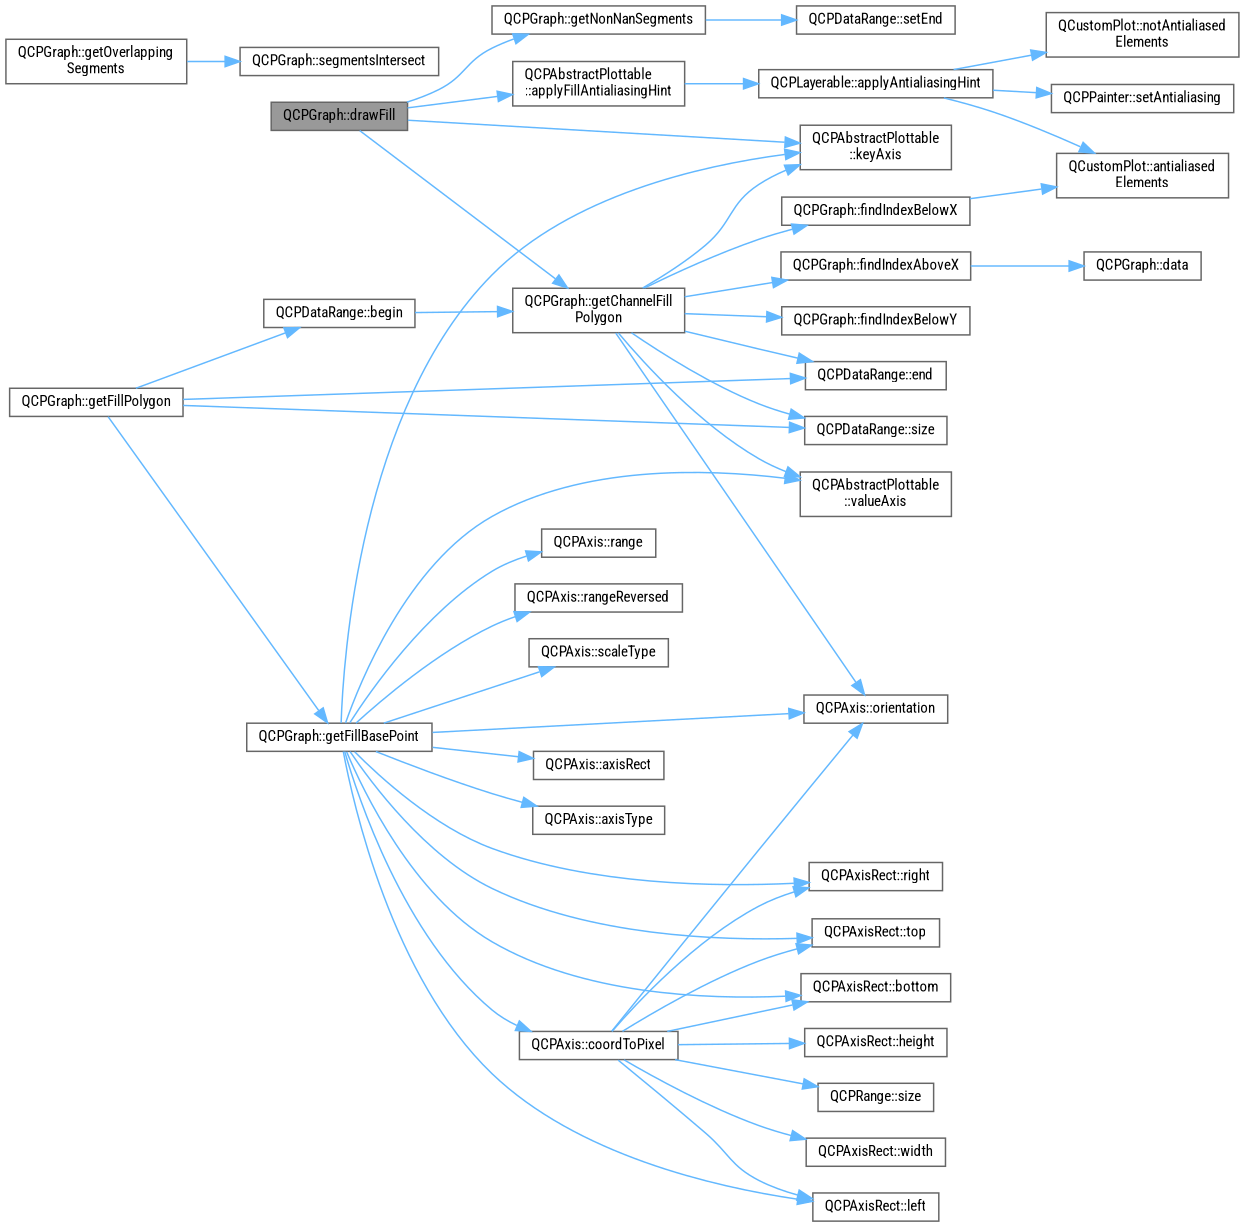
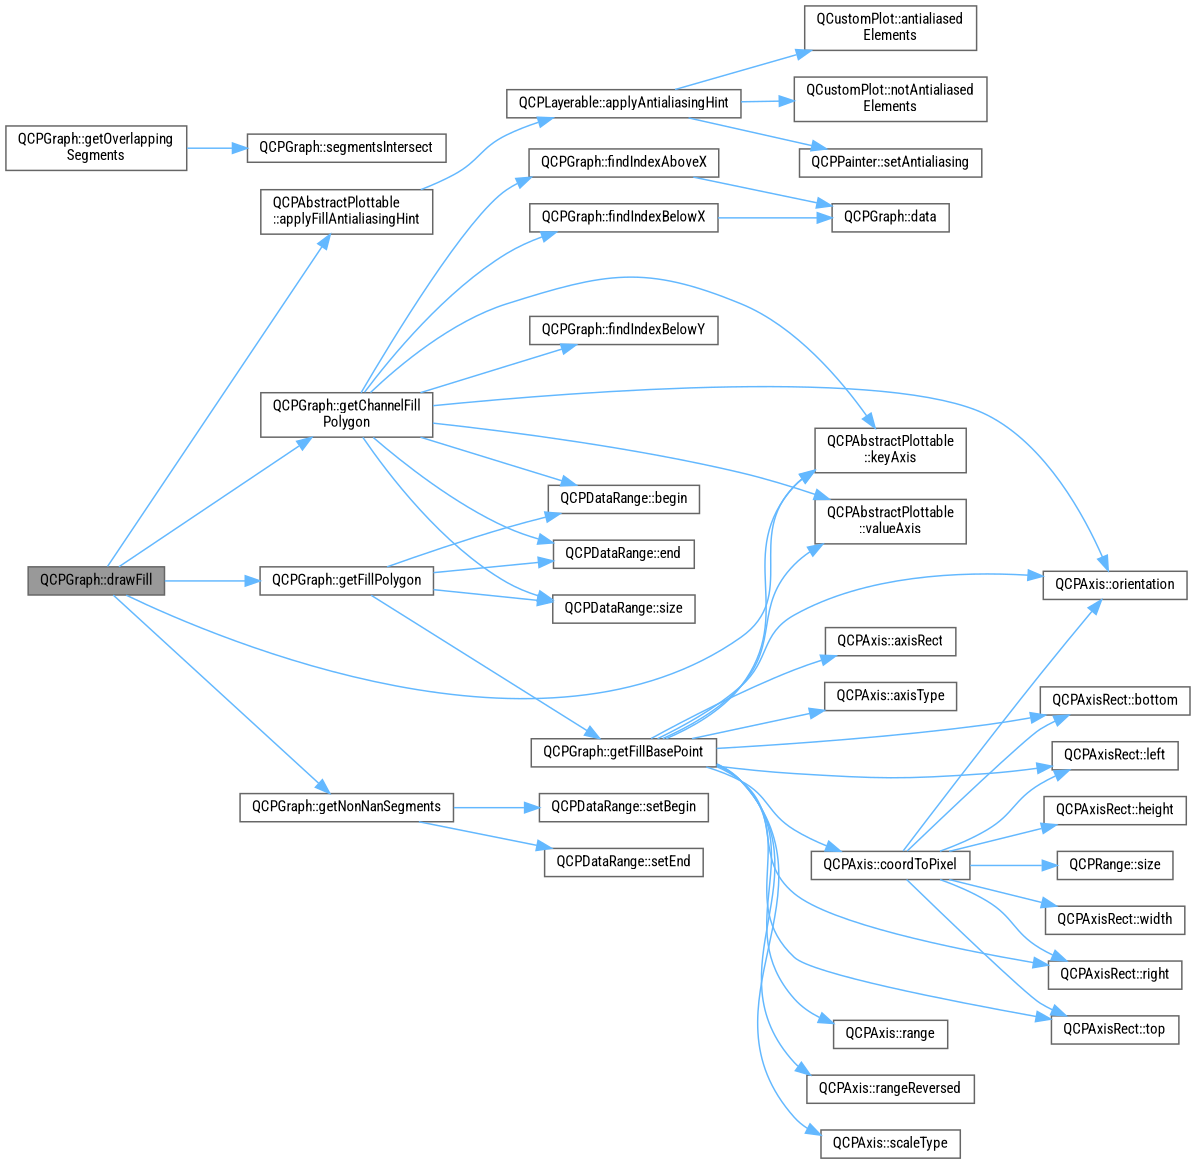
edge "QCPGraph::findIndexBelowX" -> "QCustomPlot::antialiased Elements": now "QCPGraph::findIndexBelowX" -> "QCPGraph::data"
edge "QCPDataRange::begin" -> "QCPGraph::getChannelFill Polygon": reversed
edge "QCPGraph::drawFill" -> "QCPGraph::getFillPolygon": added
node "QCPDataRange::setBegin": added
